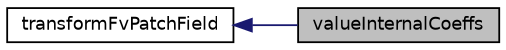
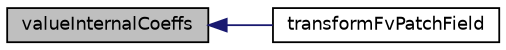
edge "valueInternalCoeffs" -> "transformFvPatchField": reversed
